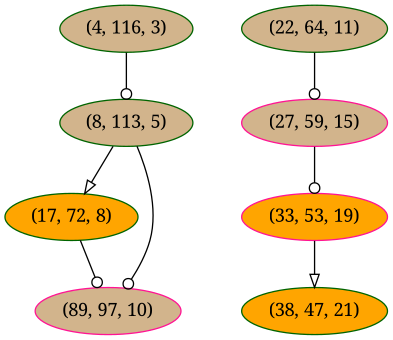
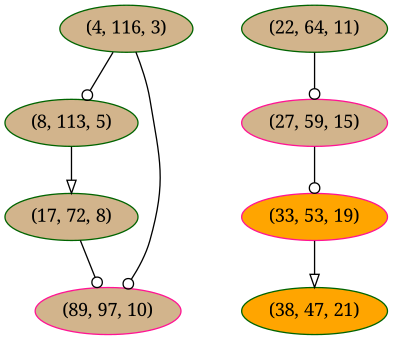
edge "(8, 113, 5)" -> "(89, 97, 10)": now "(4, 116, 3)" -> "(89, 97, 10)"
node "(17, 72, 8)": fillcolor orange -> tan
